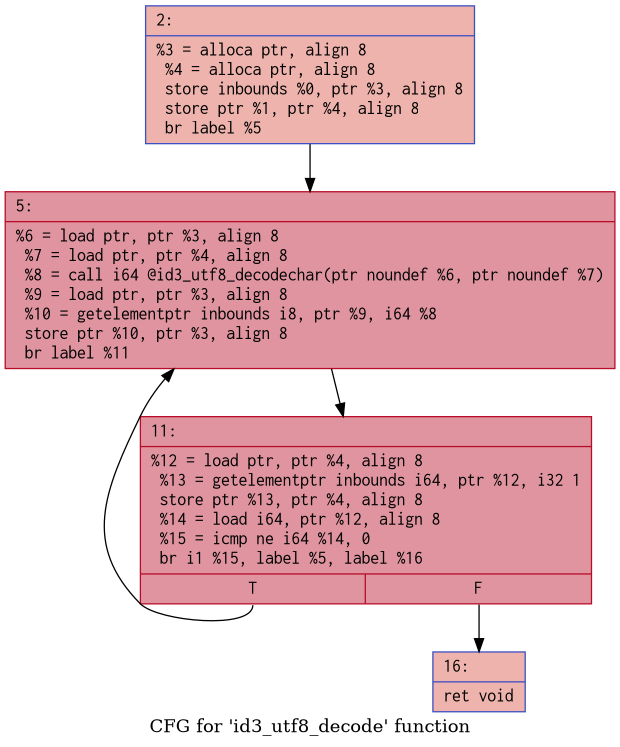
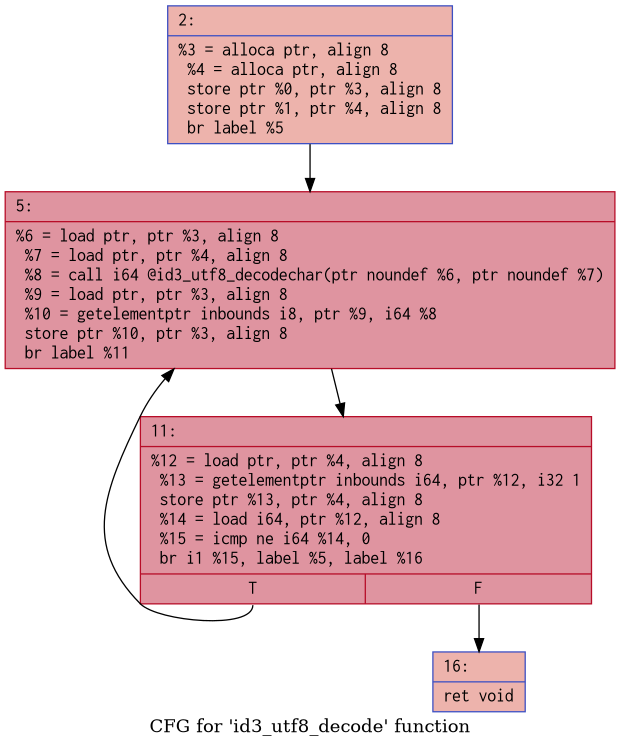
node "2:": text "store inbounds %0, ptr %3, align 8" -> "store ptr %0, ptr %3, align 8"
